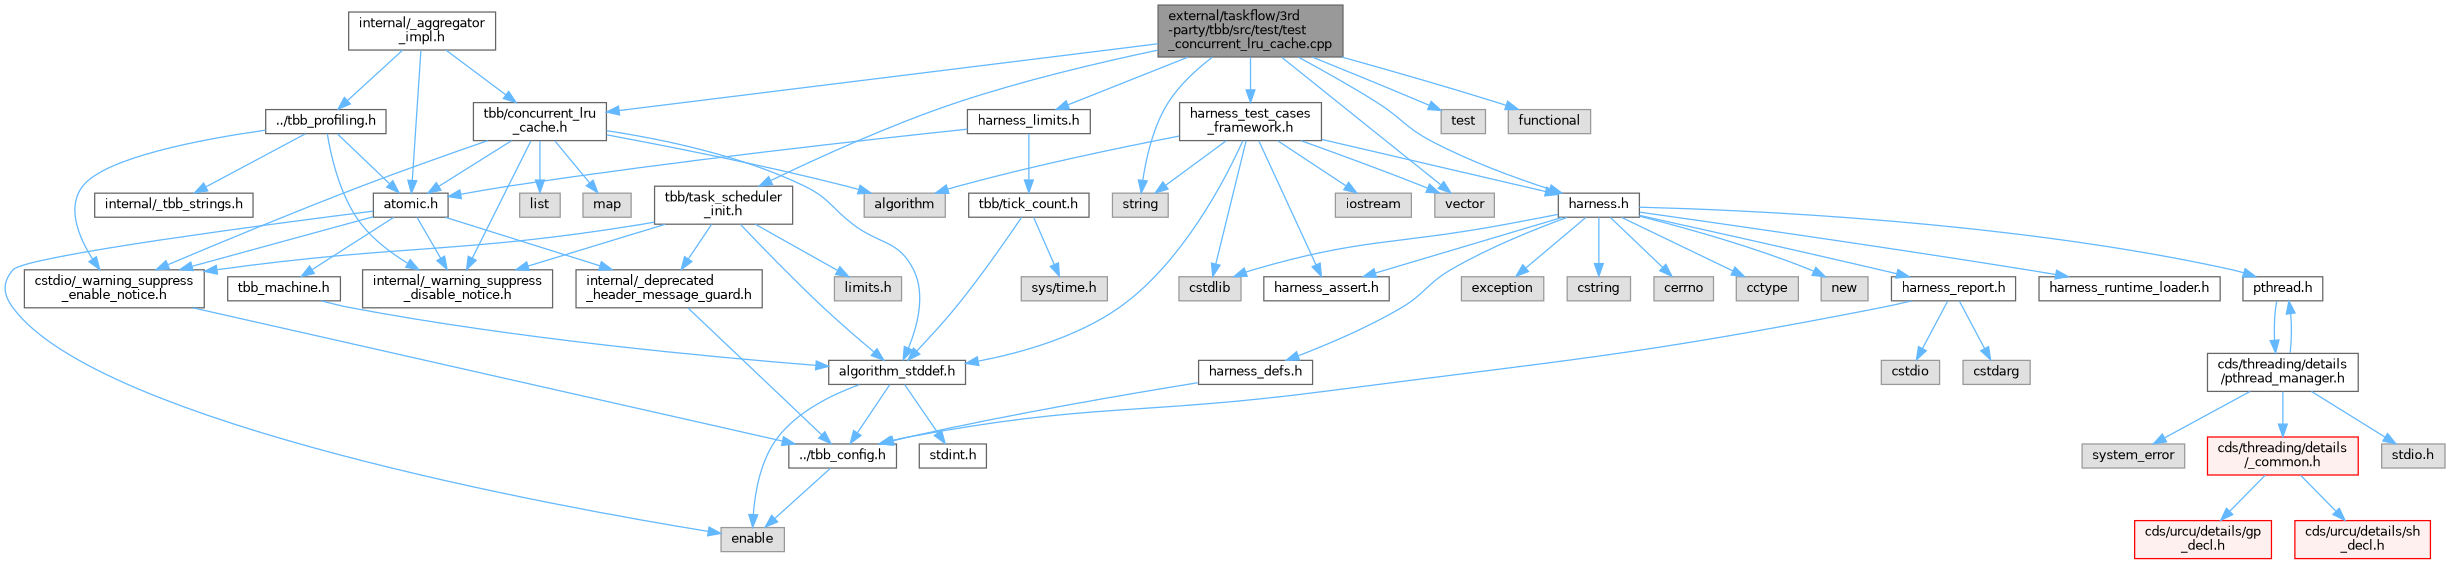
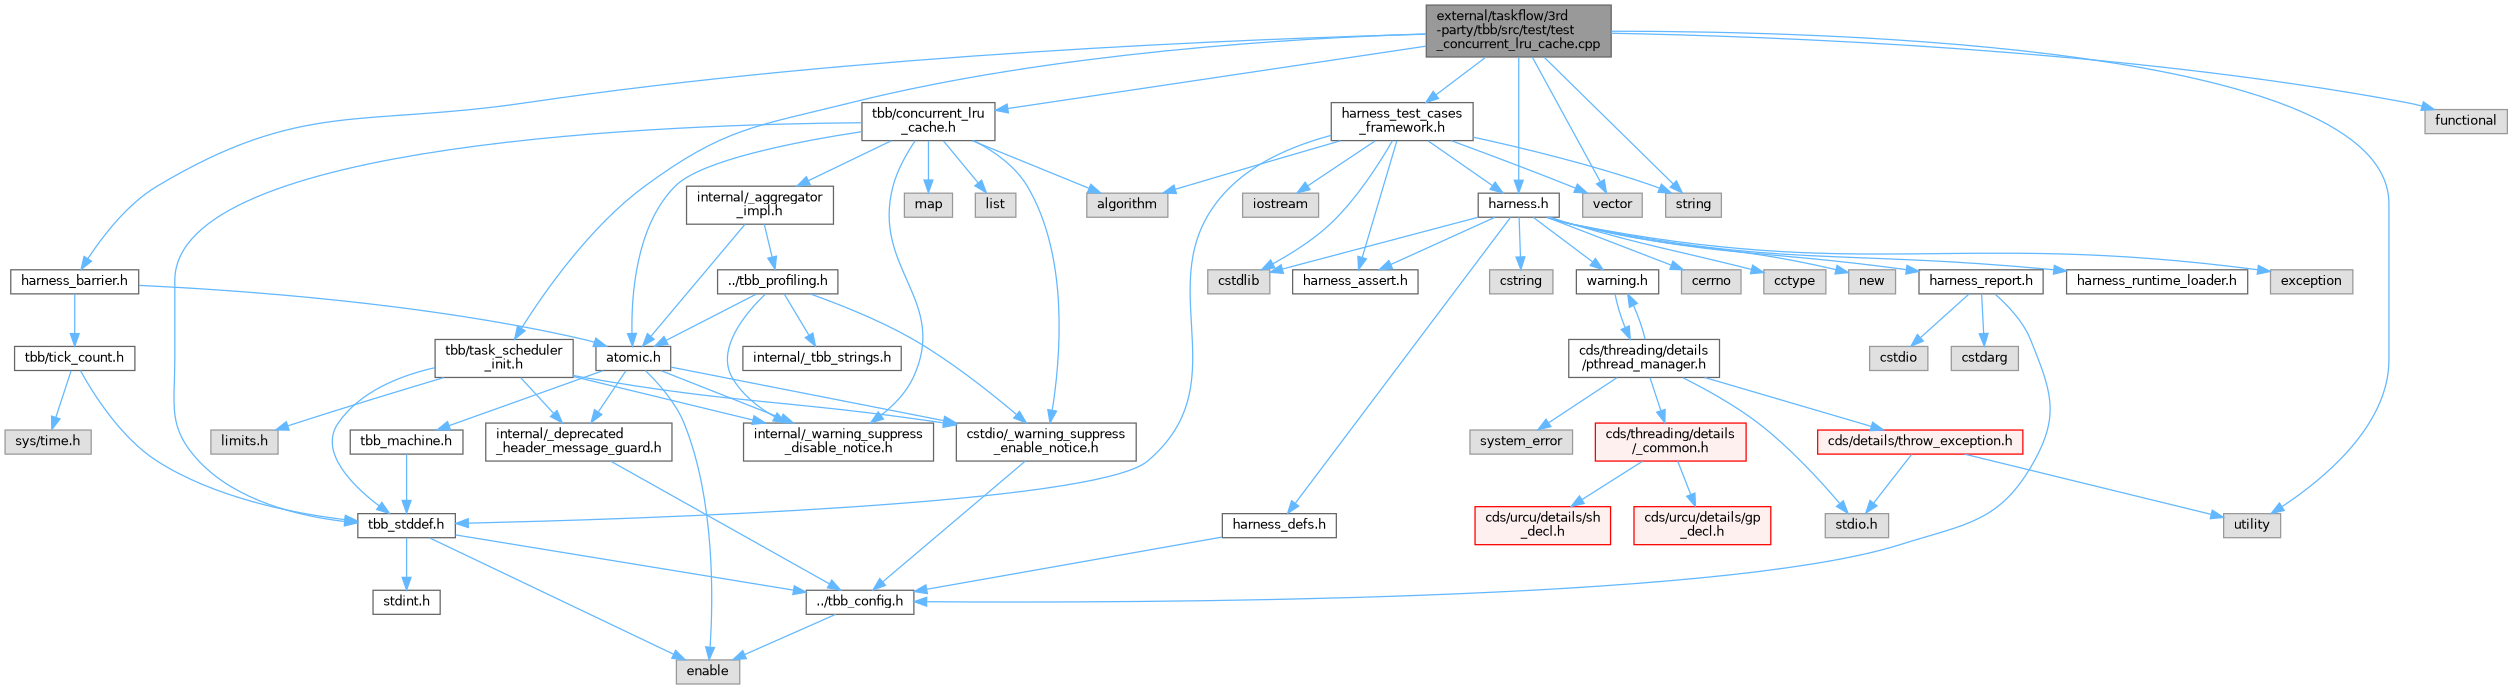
edge "internal/_aggregator _impl.h" -> "tbb/concurrent_lru _cache.h": reversed
node "harness_limits.h": label "harness_limits.h" -> "harness_barrier.h"
node "test": label "test" -> "utility"
node "pthread.h": label "pthread.h" -> "warning.h"
node "algorithm_stddef.h": label "algorithm_stddef.h" -> "tbb_stddef.h"
node "cds/details/throw_exception.h": added
